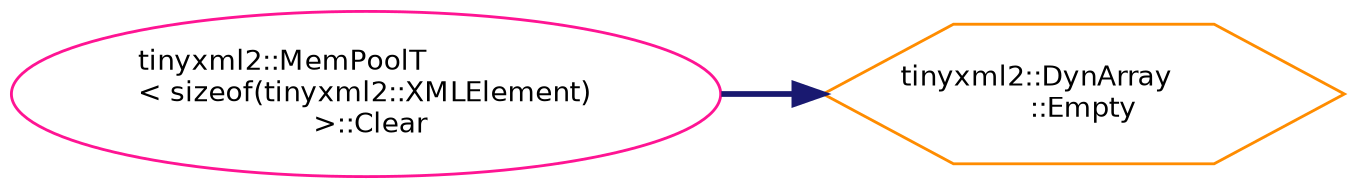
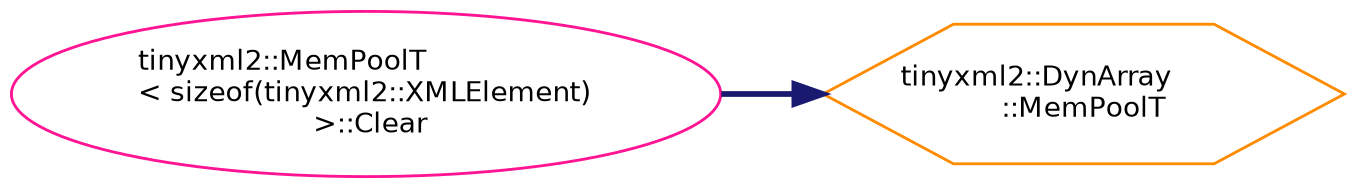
node "tinyxml2::DynArray ::Empty": label "tinyxml2::DynArray ::Empty" -> "tinyxml2::DynArray ::MemPoolT"
